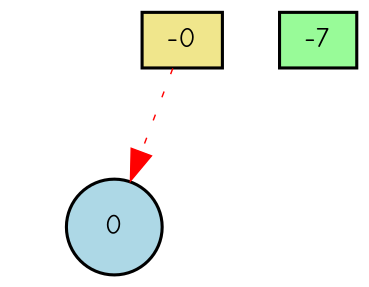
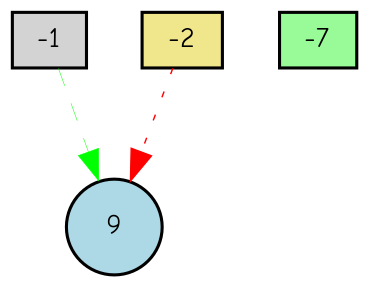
node "-1": added
node "-0": label "-0" -> "-2"
node "0": label "0" -> "9"
